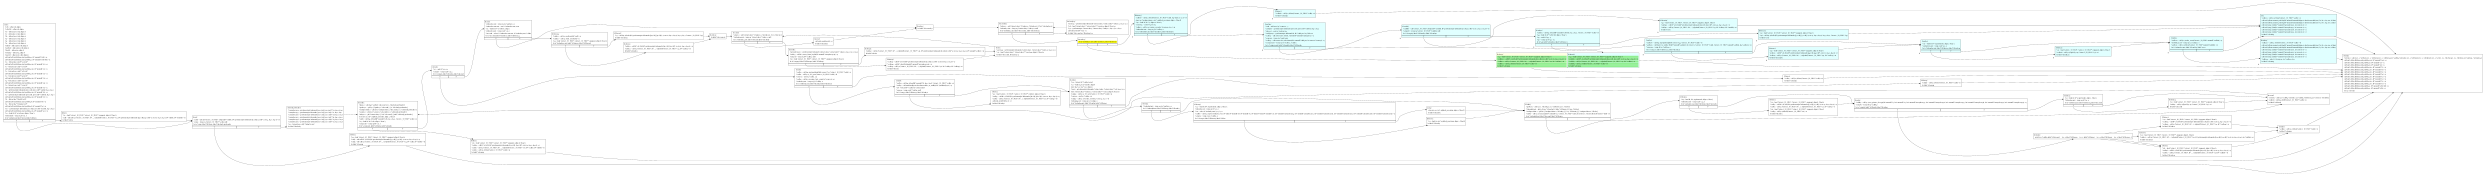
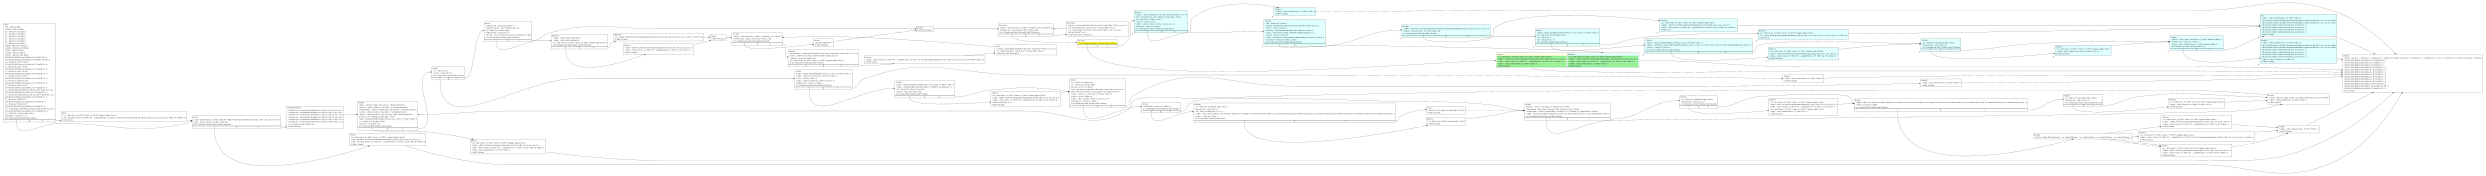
node "if.then157:": text "%tobool166.not = icmp eq i32 %call165, 0" -> "%inc166.not = icmp eq i32 %call165, 0"
node "if.then140:": removed
